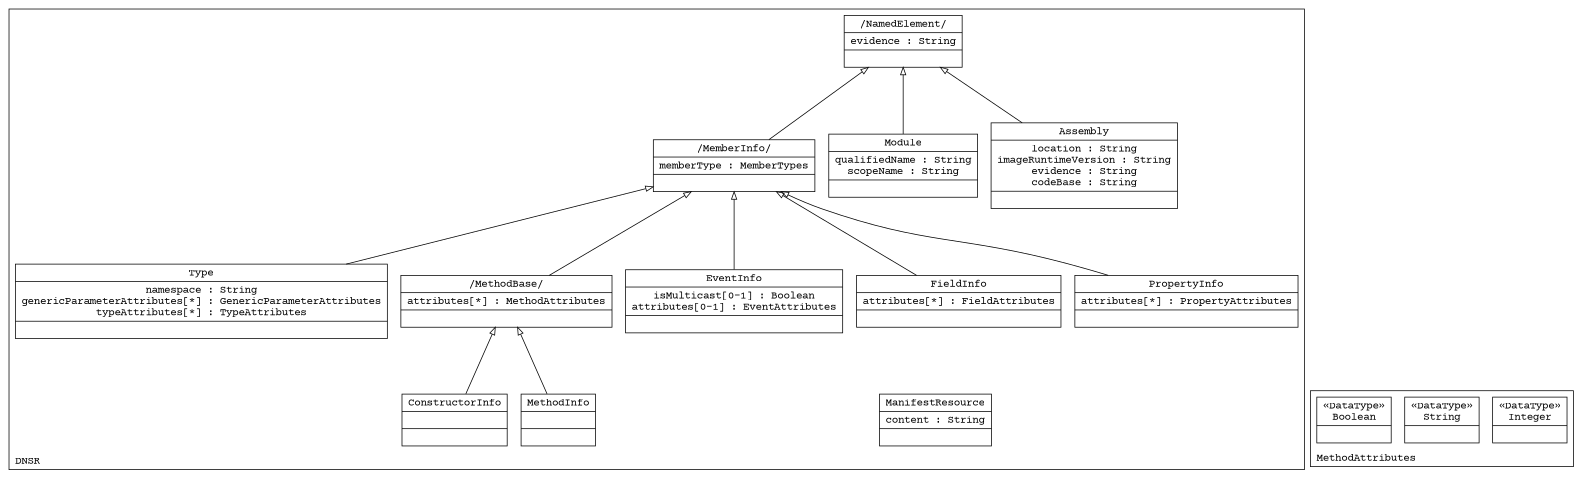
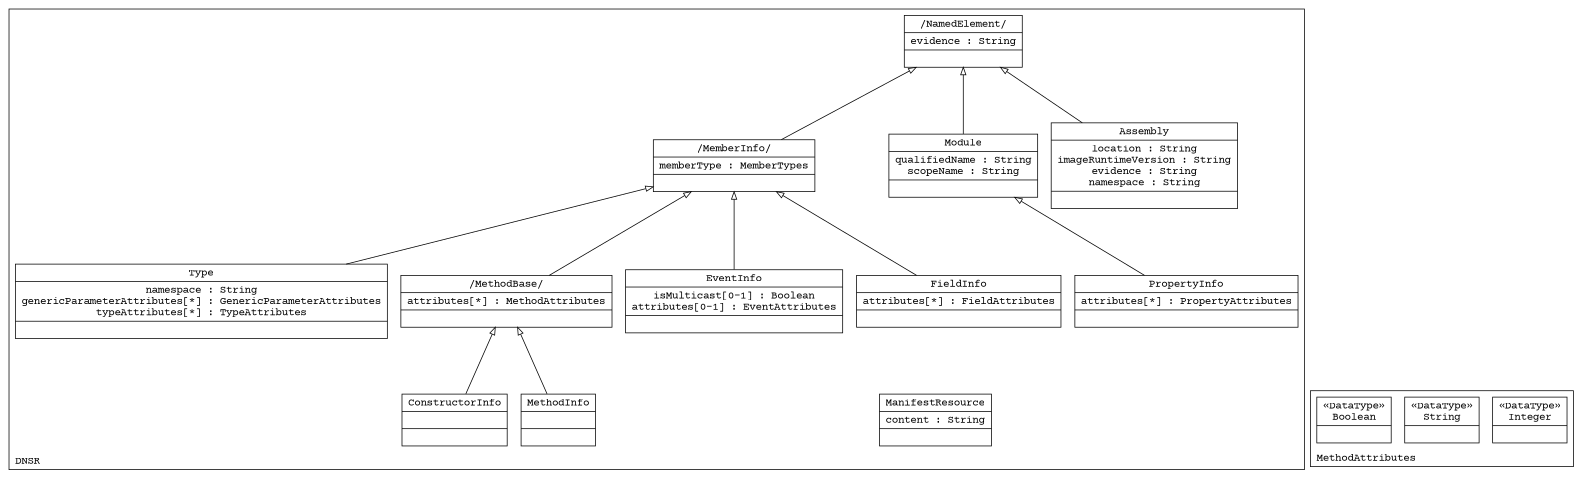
node "Assembly": text "codeBase : String" -> "namespace : String"
edge "PropertyInfo" -> "/MemberInfo/": now "PropertyInfo" -> "Module"
